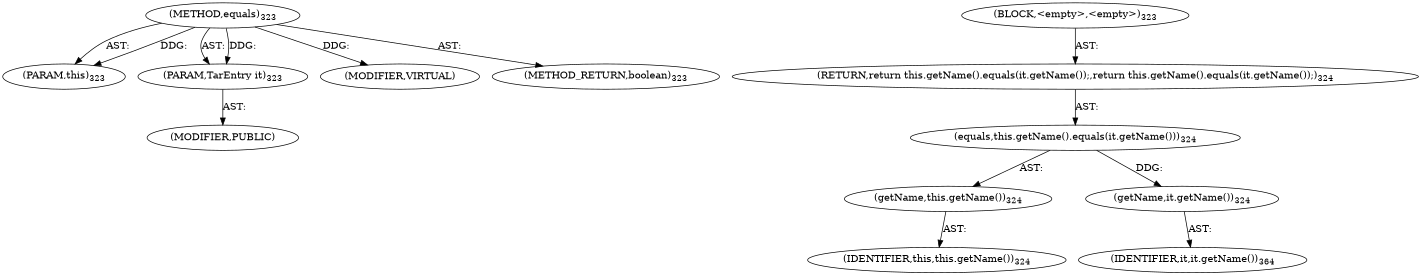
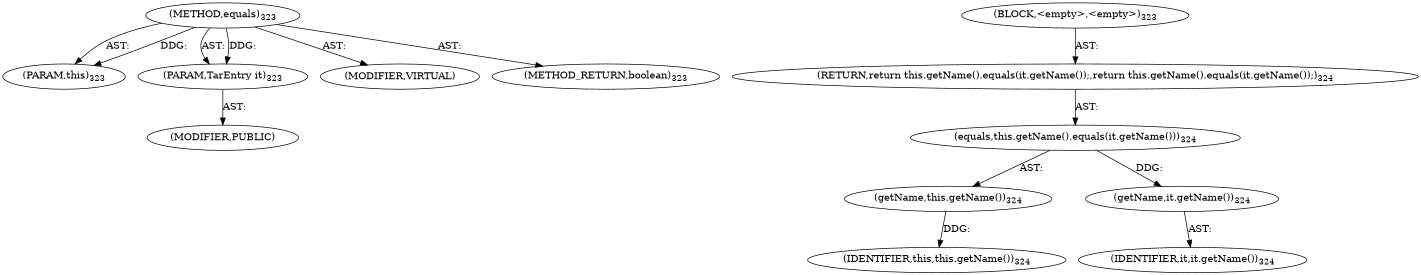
edge "(METHOD,equals)" -> "(MODIFIER,VIRTUAL)": label "DDG: " -> "AST: "
edge "(getName,this.getName())" -> "(IDENTIFIER,this,this.getName())": label "AST: " -> "DDG: "
node "(IDENTIFIER,it,it.getName())": text "364" -> "324"
